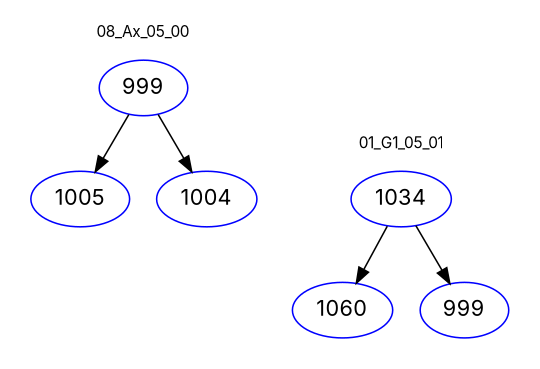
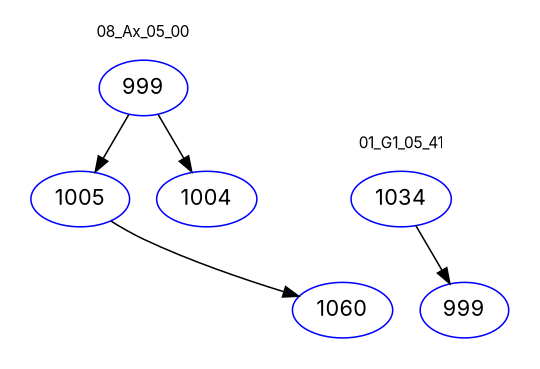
cluster "01_G1_05_01": label "01_G1_05_01" -> "01_G1_05_41"
edge "1034" -> "1060": now "1005" -> "1060"
